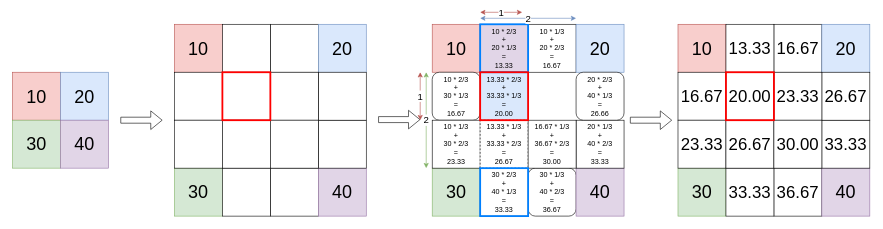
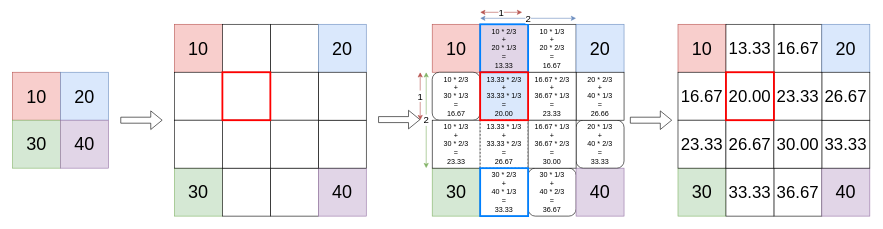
node "16.67 * 2/3 + 36.67 * 1/3 = 23.33": added
node "20 * 2/3 + 40 * 1/3 = 26.66": shape rounded rectangle -> rectangle
node "20 * 1/3 + 40 * 2/3 = 33.33": shape rectangle -> rounded rectangle
